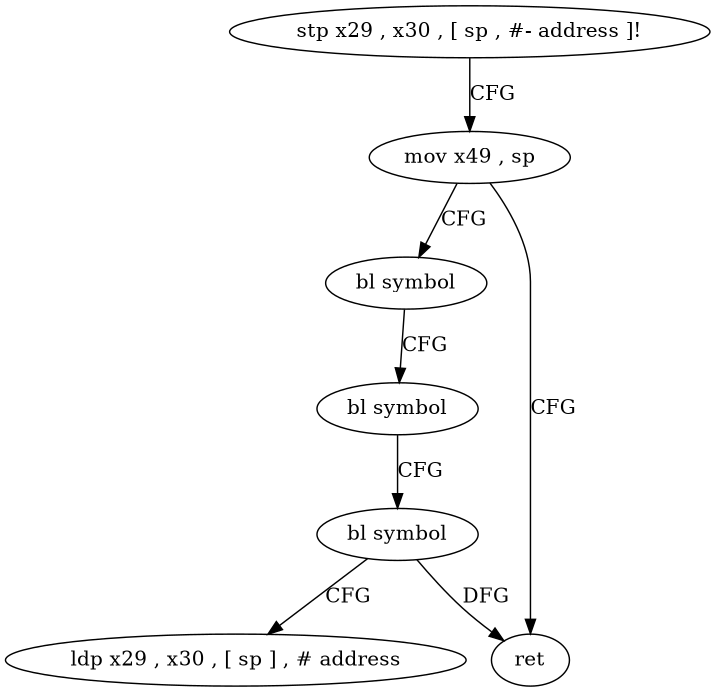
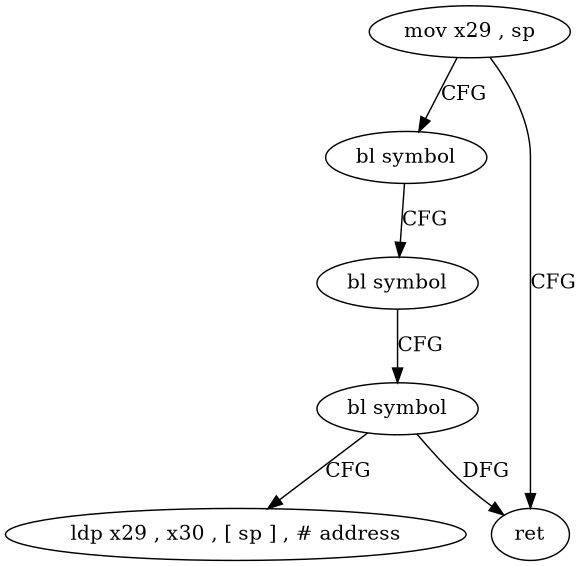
node "stp x29 , x30 , [ sp , #- address ]!": removed
node "mov x49 , sp": label "mov x49 , sp" -> "mov x29 , sp"
